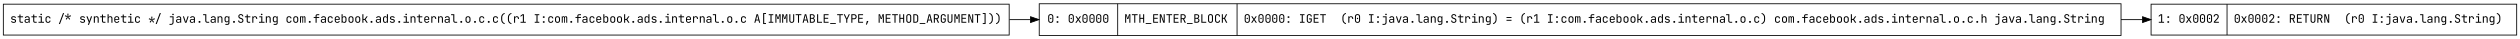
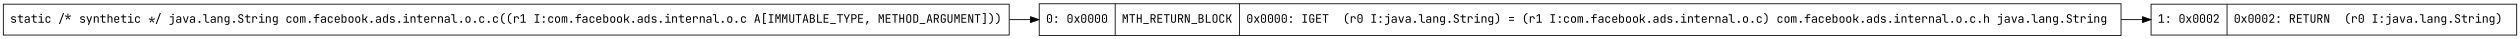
node "0: 0x0000": text "MTH_ENTER_BLOCK" -> "MTH_RETURN_BLOCK"
